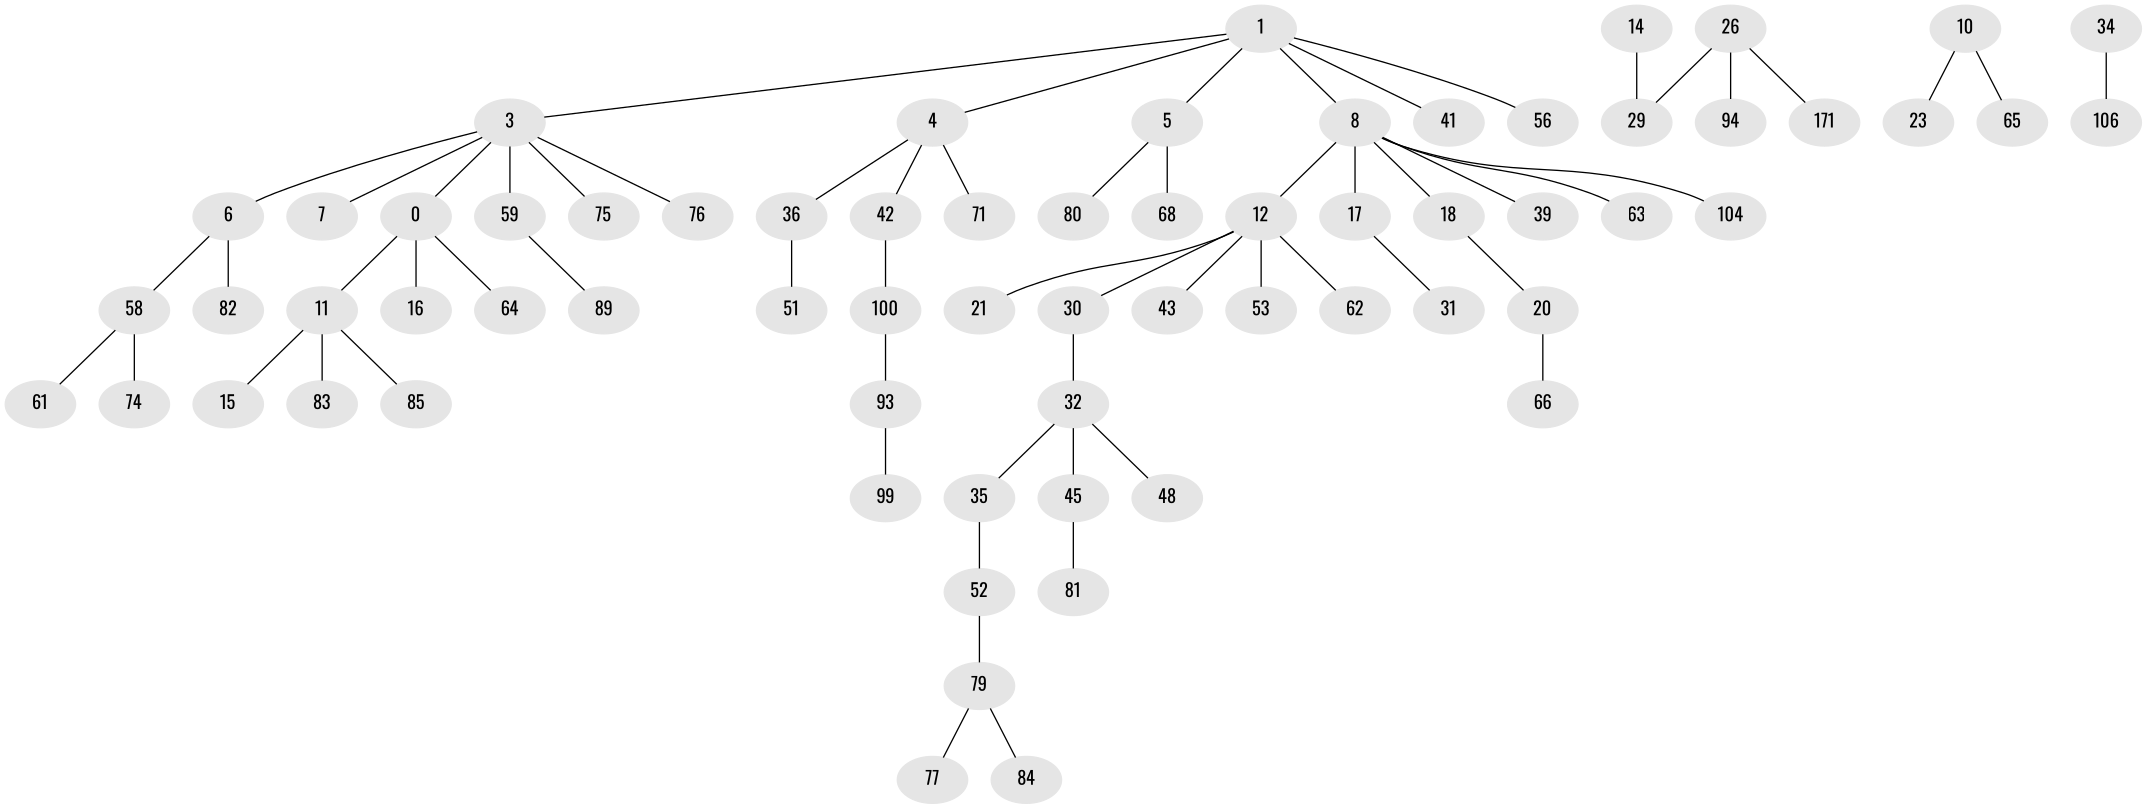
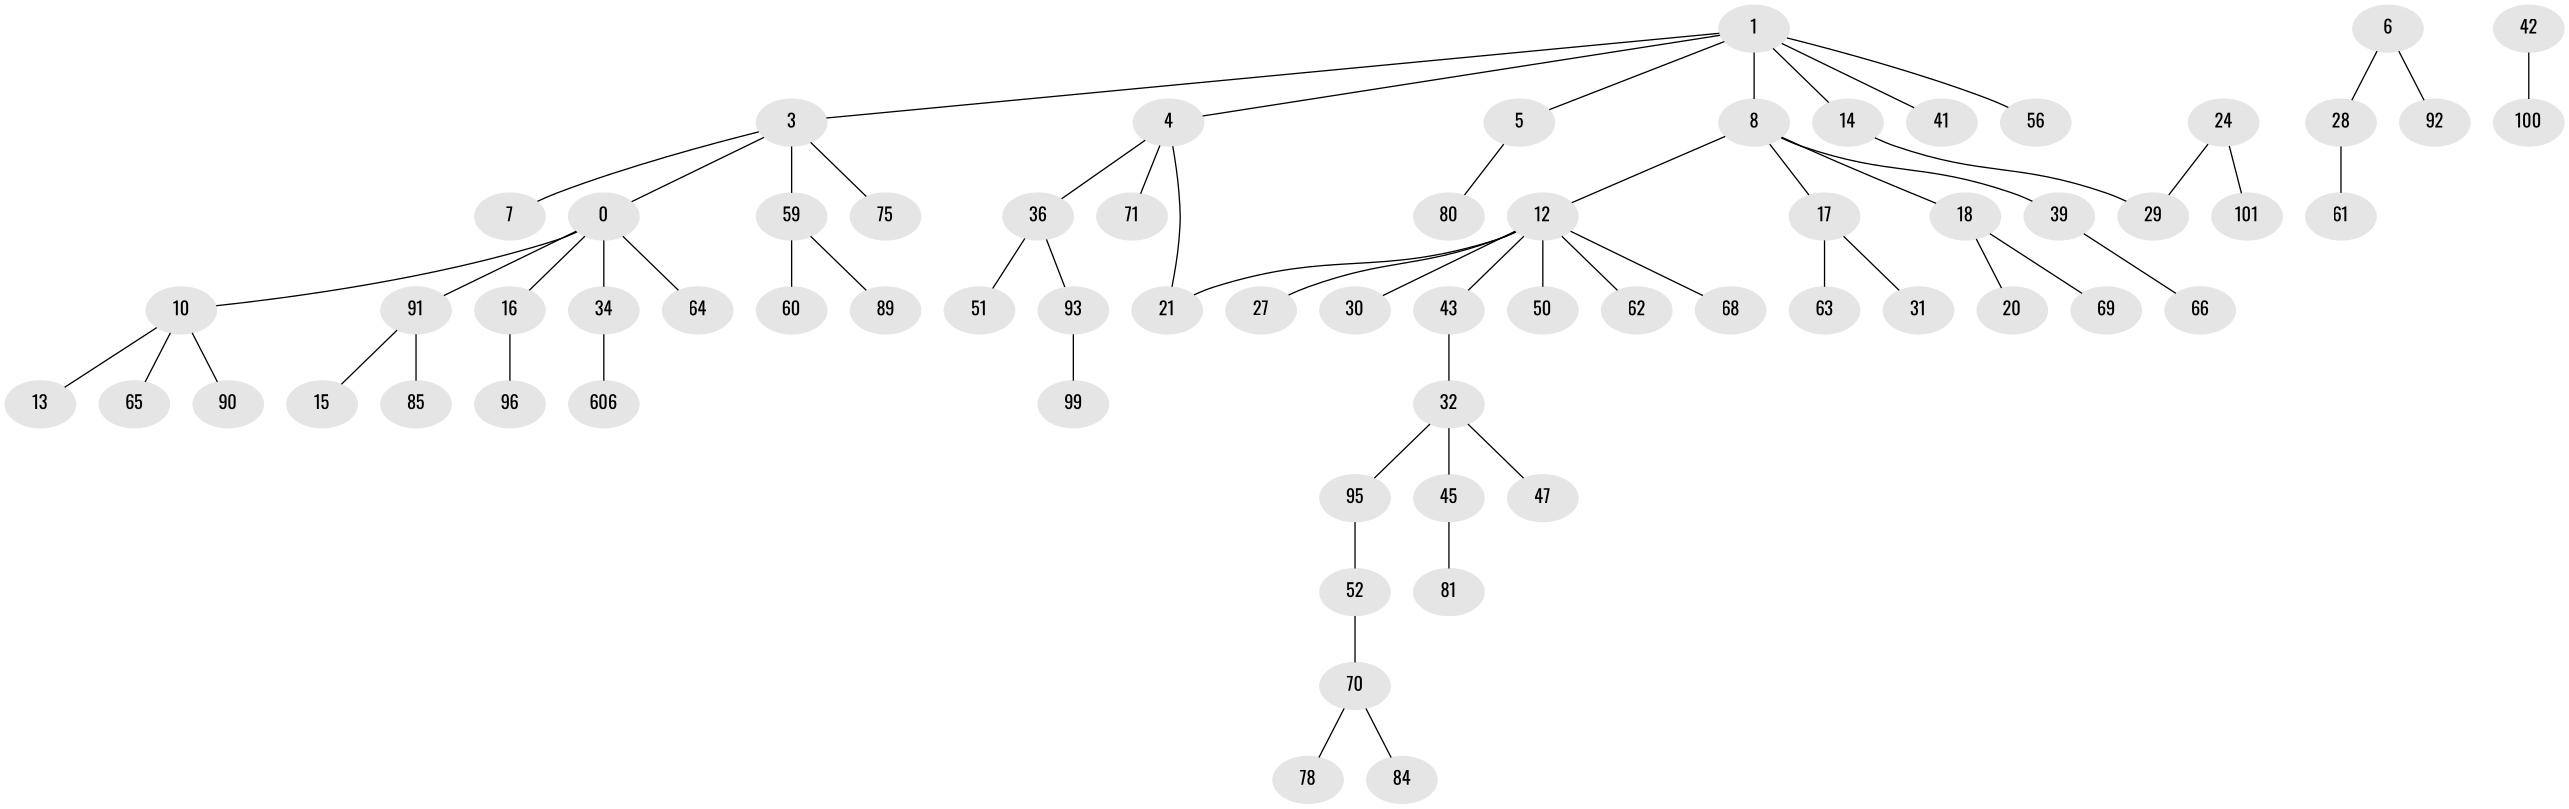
node "26": label "26" -> "24"
edge "1" -- "14": added
node "94": removed
node "171": label "171" -> "101"
node "23": label "23" -> "13"
node "106": label "106" -> "606"
edge "3" -- "6": removed
edge "4" -- "42": now "4" -- "21"
edge "5" -- "68": now "12" -- "68"
edge "8" -- "63": now "17" -- "63"
node "76": removed
node "104": removed
edge "0" -- "34": added
edge "0" -- "10": added
node "58": label "58" -> "28"
node "82": label "82" -> "92"
node "11": label "11" -> "91"
node "60": added
node "27": added
node "53": label "53" -> "50"
node "69": added
edge "100" -- "93": now "36" -- "93"
edge "30" -- "32": now "43" -- "32"
edge "20" -- "66": now "39" -- "66"
node "74": removed
node "90": added
node "83": removed
node "96": added
node "35": label "35" -> "95"
node "48": label "48" -> "47"
node "79": label "79" -> "70"
node "77": label "77" -> "78"
